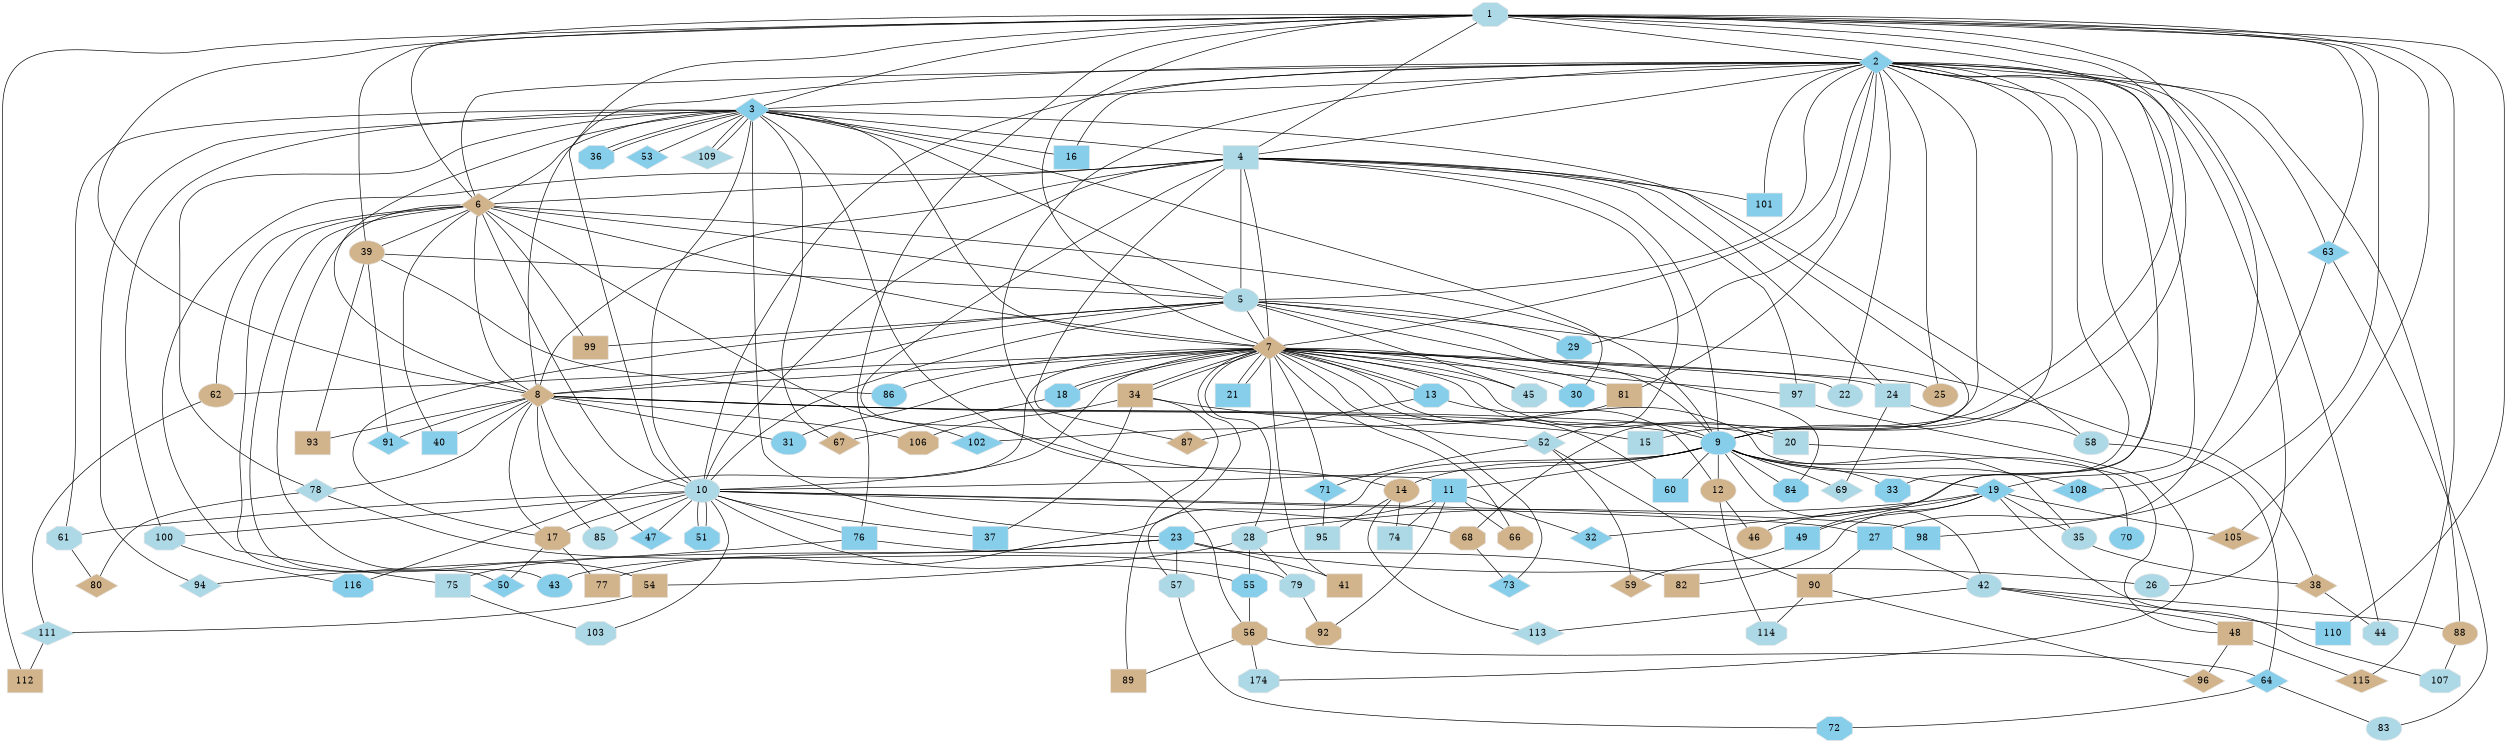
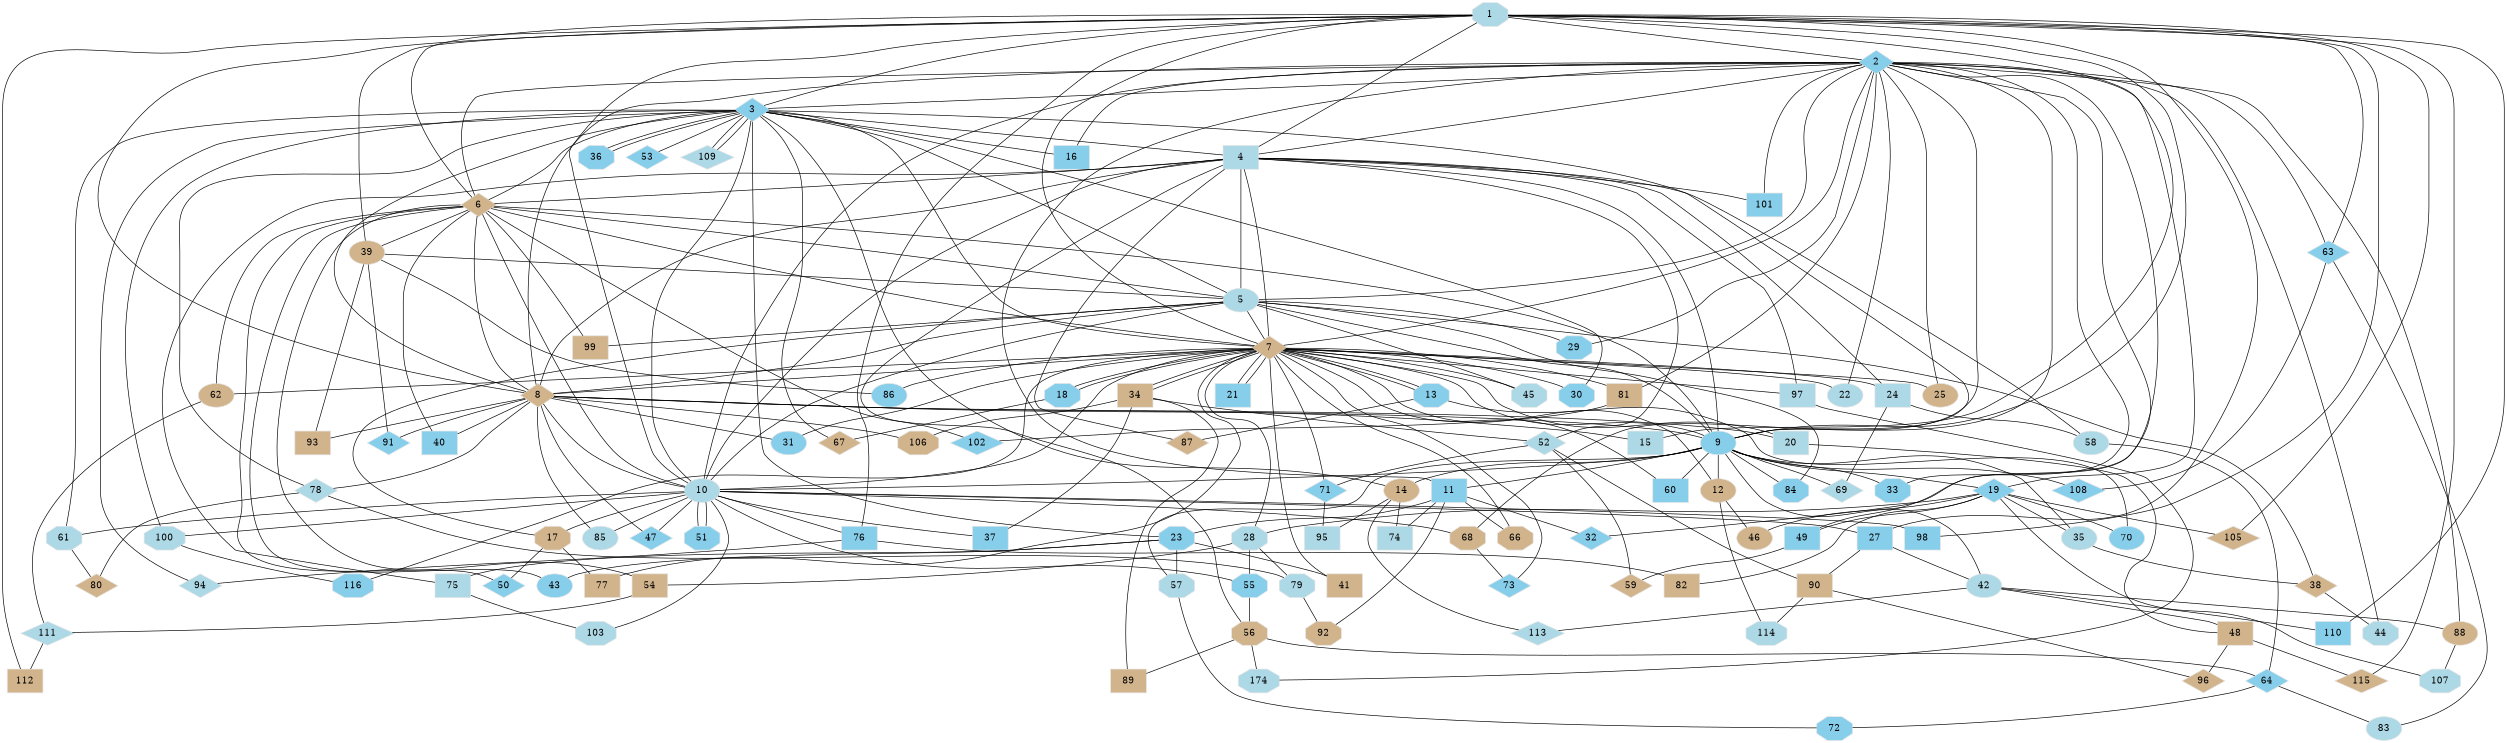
edge "8" -- "17": now "8" -- "10"
edge "19" -- "70": added
node "26": removed
